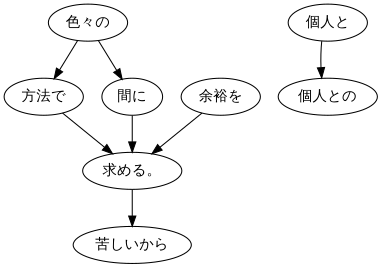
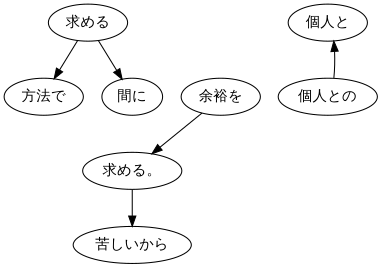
node "色々の": label "色々の" -> "求める"
edge "個人と" -> "個人との": reversed
edge "間に" -> "求める。": removed
edge "方法で" -> "求める。": removed
